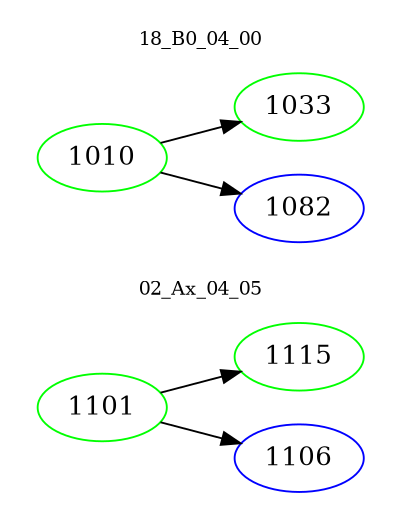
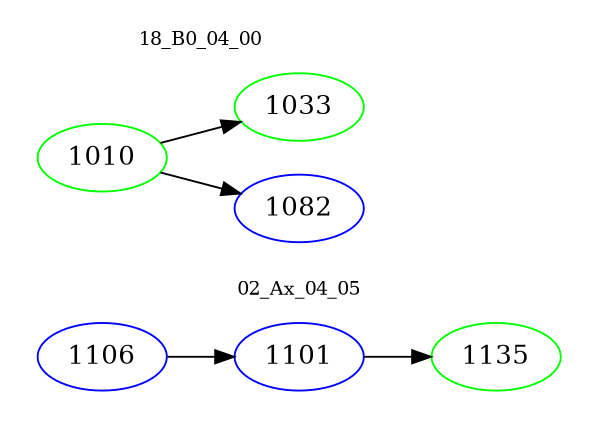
node "1115": label "1115" -> "1135"
node "1101": color green -> blue
edge "1101" -> "1106": reversed
